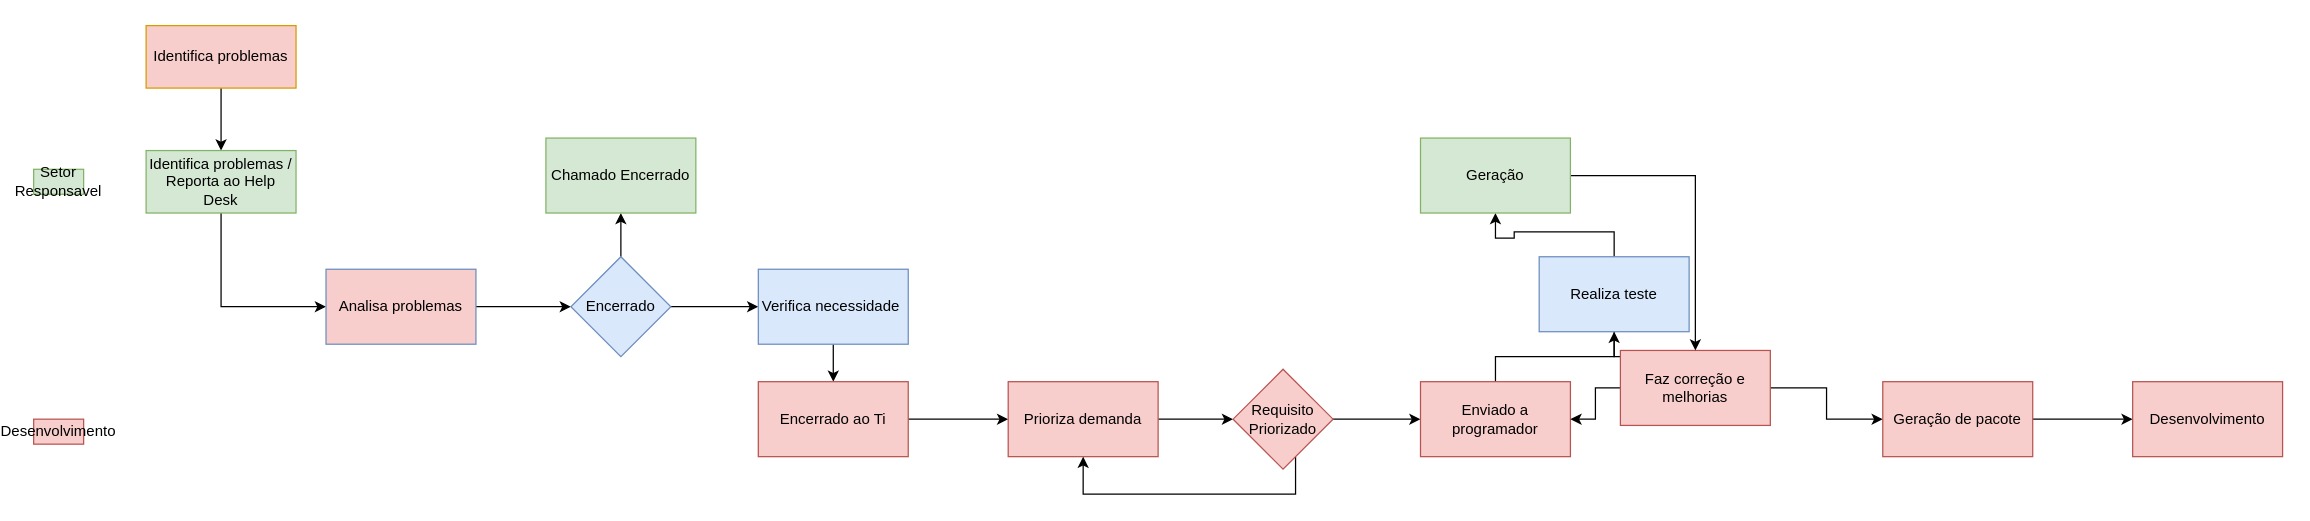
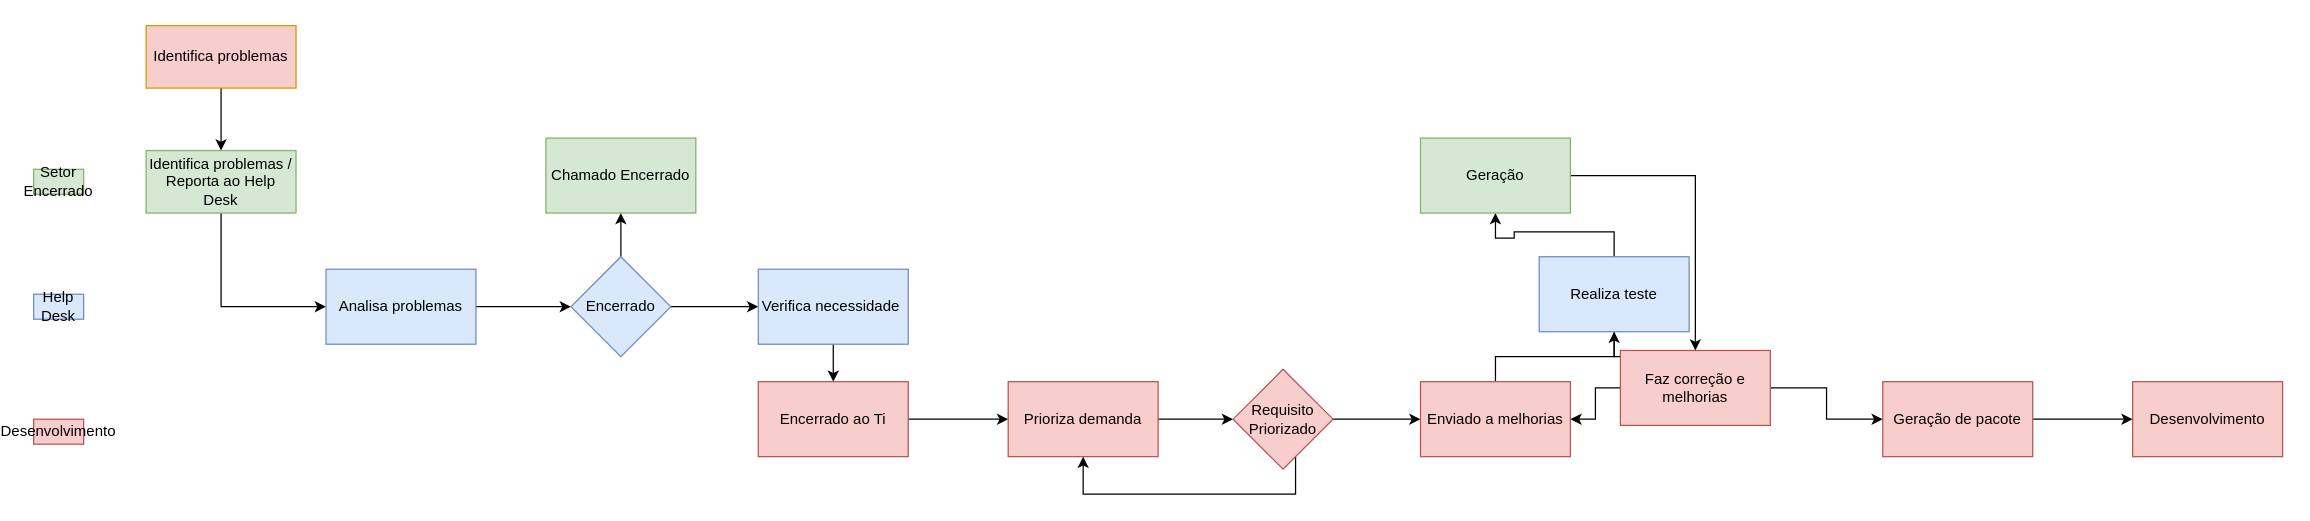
node "Setor Responsavel": label "Setor Responsavel" -> "Setor Encerrado"
node "Help Desk": added
node "Analisa problemas": fillcolor #f8cecc -> #dae8fc
node "Enviado a programador": label "Enviado a programador" -> "Enviado a melhorias"
